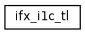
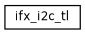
node "ifx_i1c_tl": label "ifx_i1c_tl" -> "ifx_i2c_tl"
